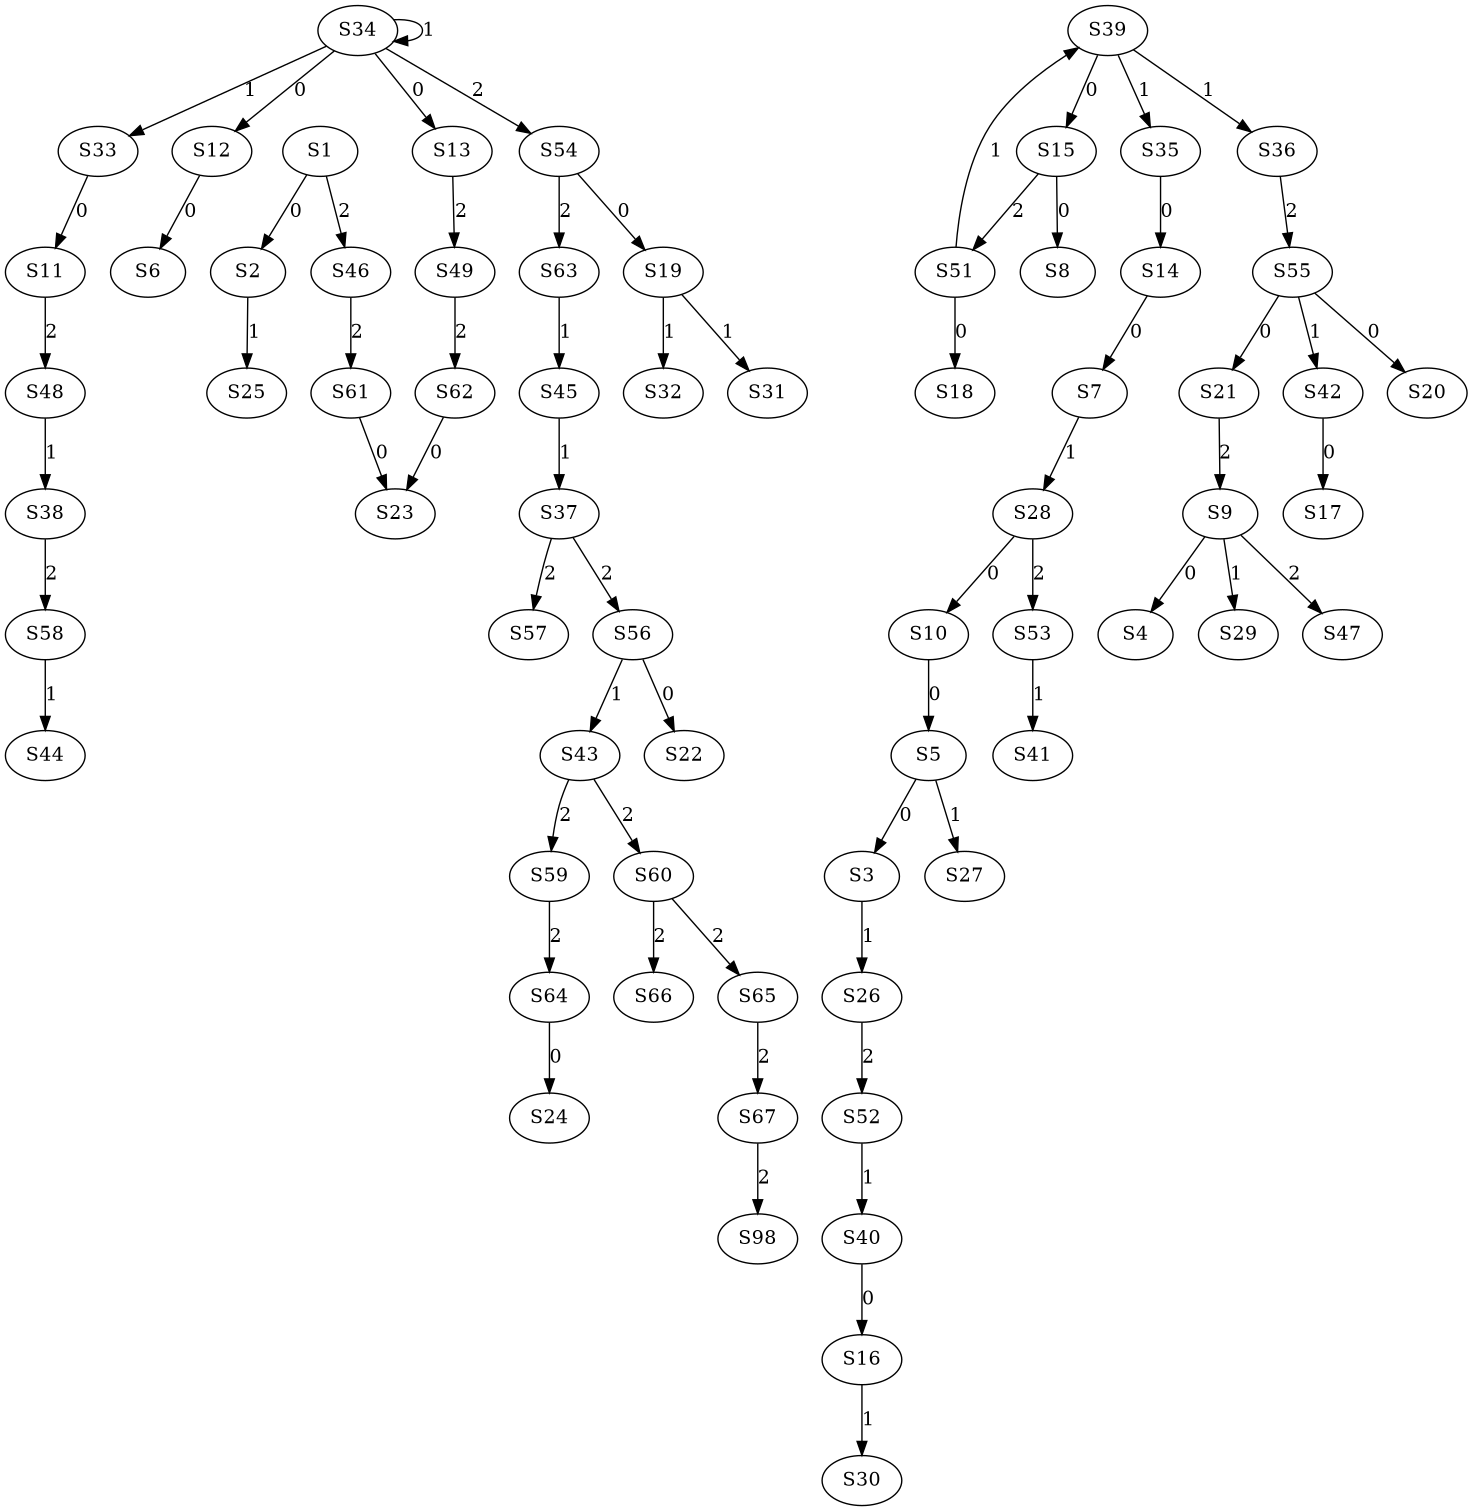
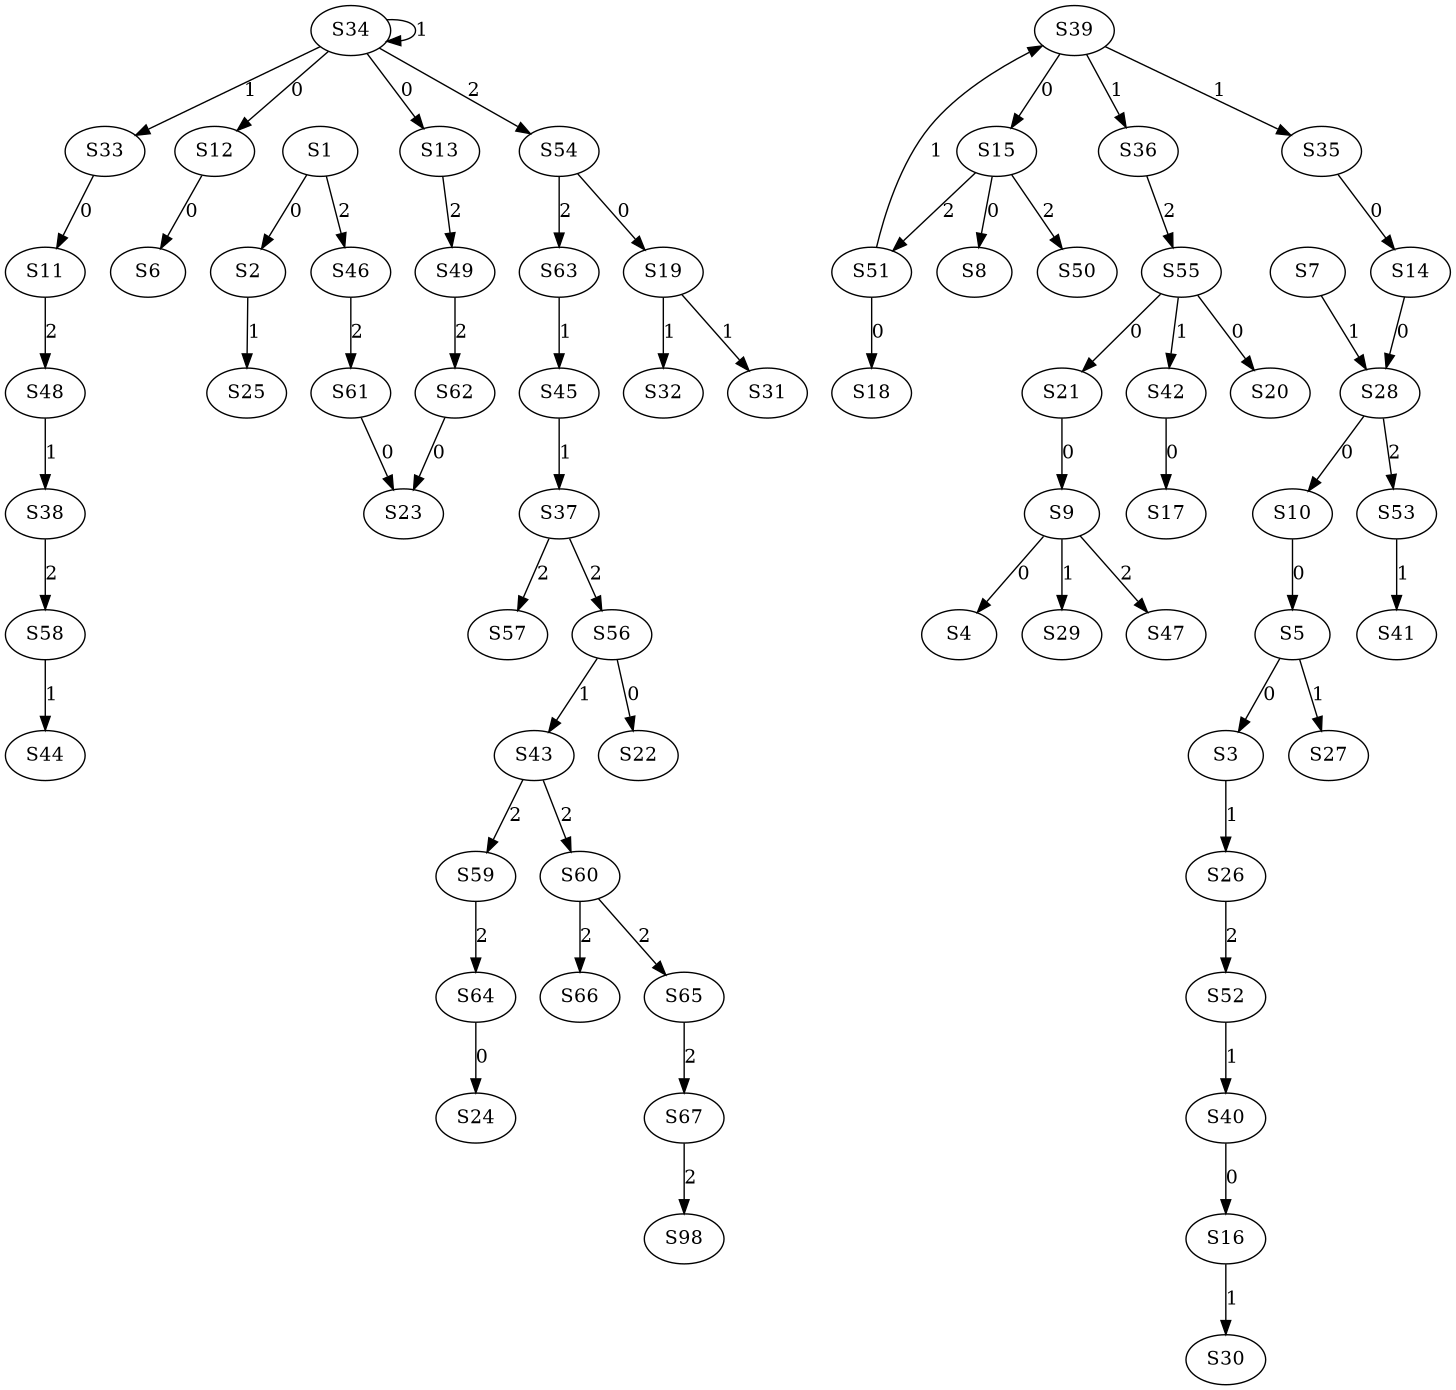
node "S50": added
edge "S14" -> "S7": now "S14" -> "S28"
edge "S21" -> "S9": label "2" -> "0"
